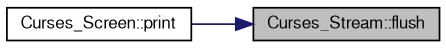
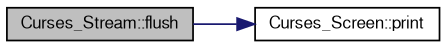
edge "Curses_Screen::print" -> "Curses_Stream::flush": reversed
